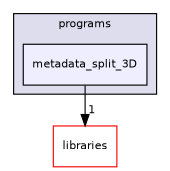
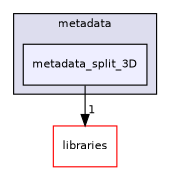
cluster "programs": label "programs" -> "metadata"
